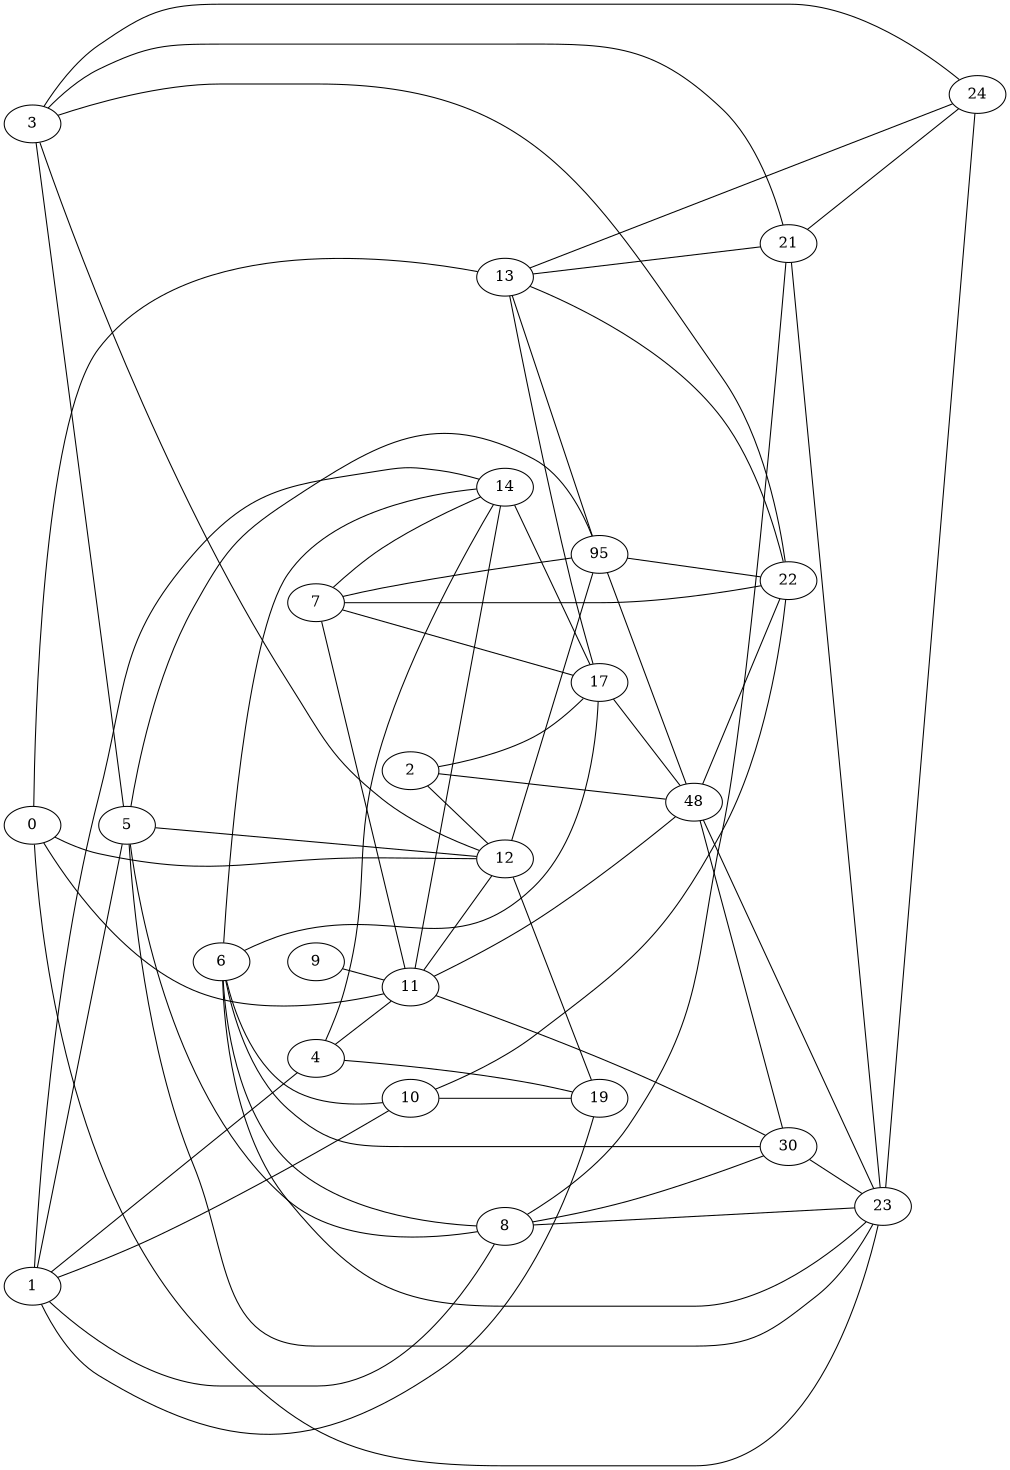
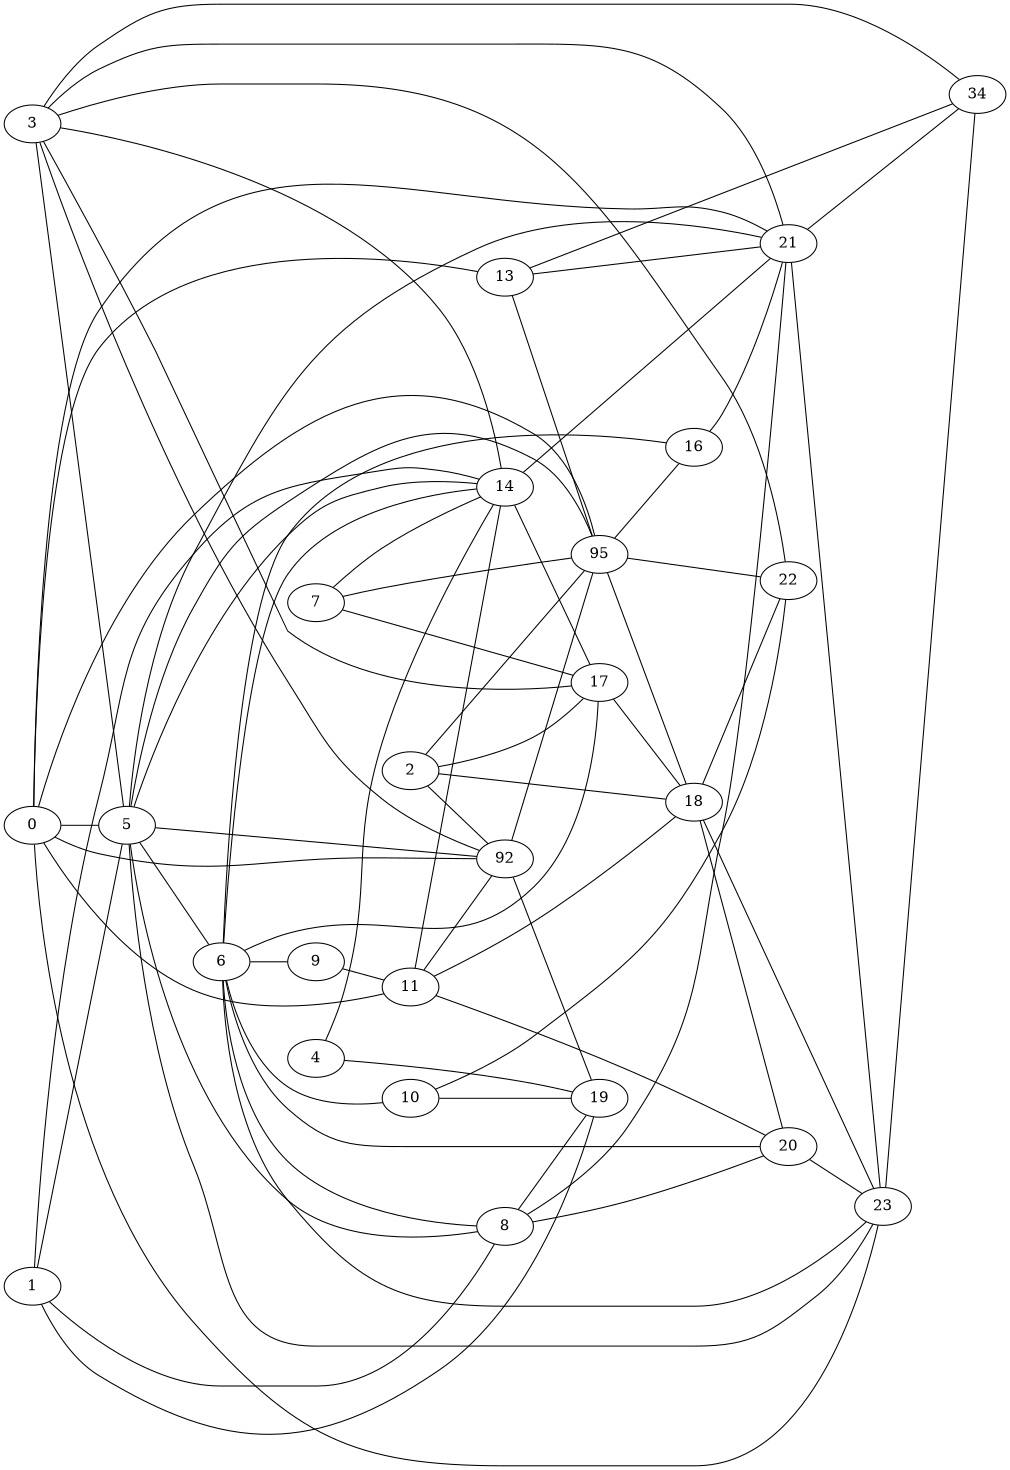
node "24": label "24" -> "34"
edge "3" -- "14": added
edge "21" -- "0": added
edge "21" -- "5": added
edge "21" -- "14": added
edge "13" -- "22": removed
node "16": added
edge "95" -- "0": added
edge "13" -- "17": now "3" -- "17"
edge "14" -- "5": added
edge "22" -- "7": removed
edge "95" -- "2": added
edge "7" -- "11": removed
node "48": label "48" -> "18"
edge "0" -- "5": added
node "12": label "12" -> "92"
edge "5" -- "6": added
edge "6" -- "9": added
edge "11" -- "4": removed
node "30": label "30" -> "20"
edge "4" -- "1": removed
edge "10" -- "1": removed
edge "23" -- "8": now "19" -- "8"
